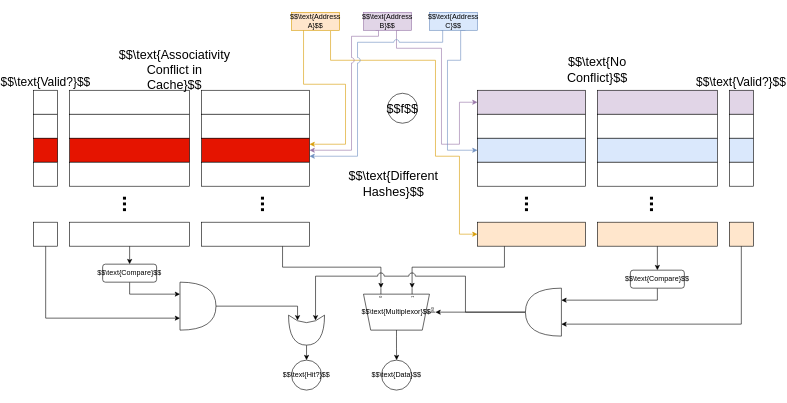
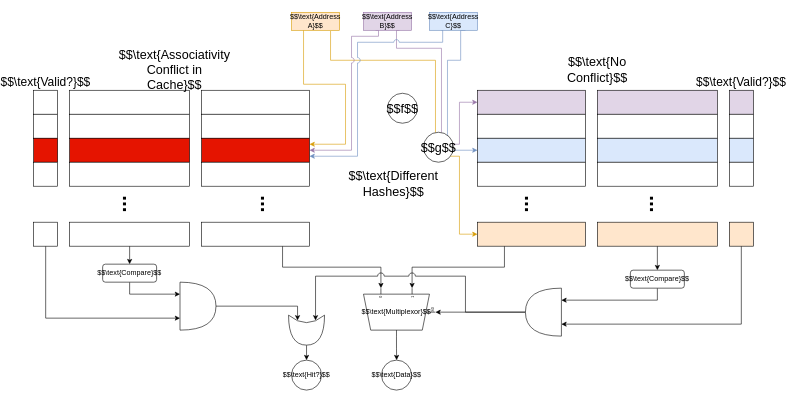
node "$$g$$": added
